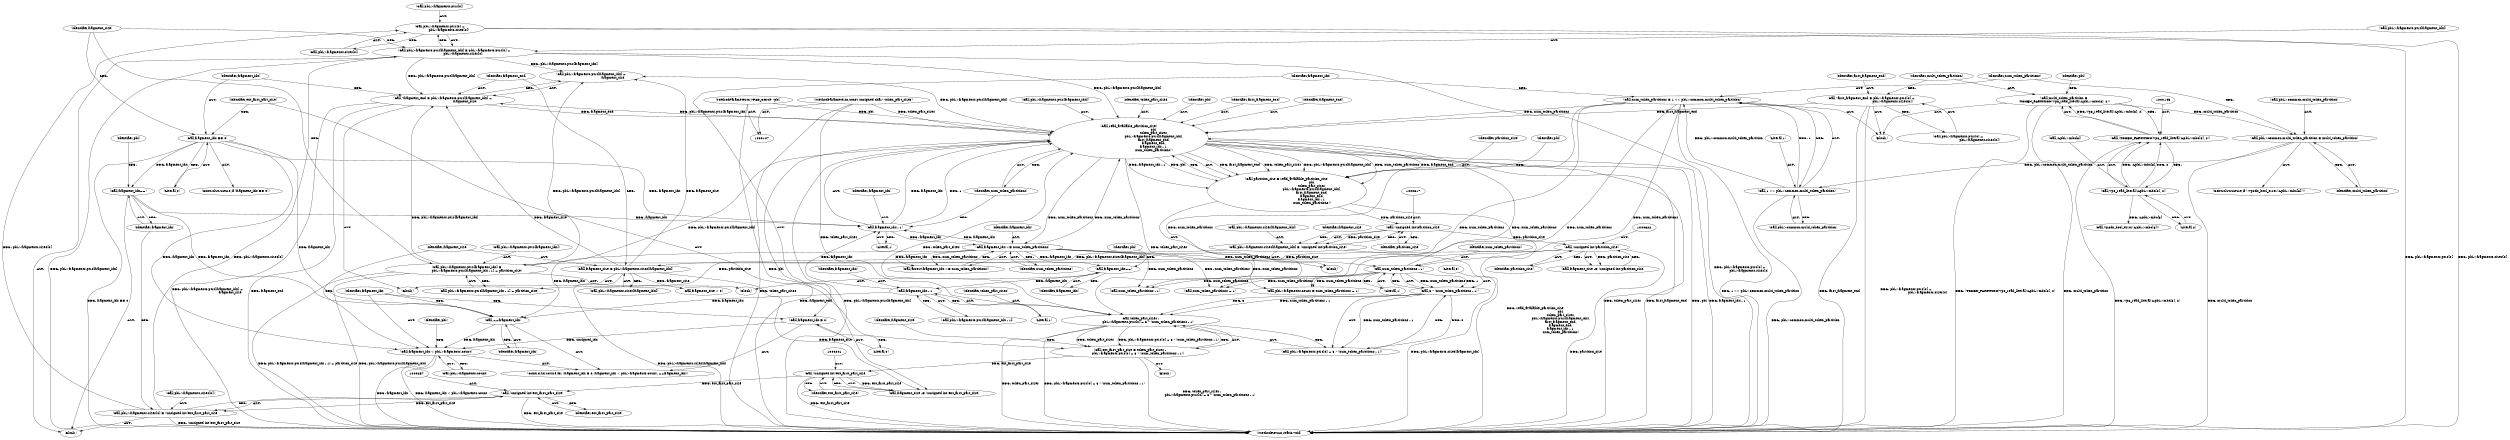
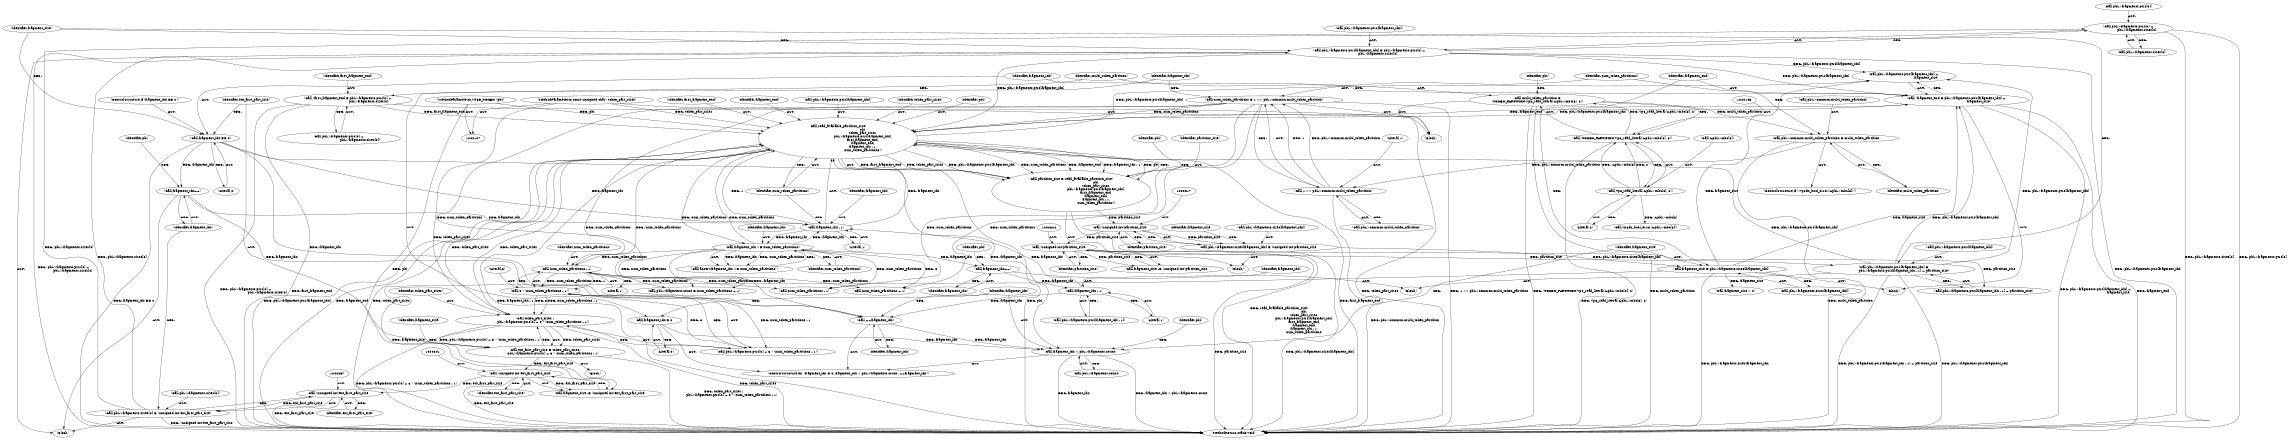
node "(MethodParameterIn,VP8D_COMP *pbi)": label "(MethodParameterIn,VP8D_COMP *pbi)" -> "(MethodParameterIn,VP8D_TOKEN *pbi)"
edge "(Call,fragment_idx == 0)" -> "(ControlStructure,if (fragment_idx == 0))": reversed
edge "(Call,fragment_idx <= num_token_partitions)" -> "(Call,num_token_partitions + 1)": label "DDG: num_token_partitions" -> "DDG: 3"
edge "(Call,fragment_idx = 0)" -> "(Call,fragment_idx < pbi->fragments.count)": label "DDG: unsigned_idx" -> "DDG: fragment_idx"
